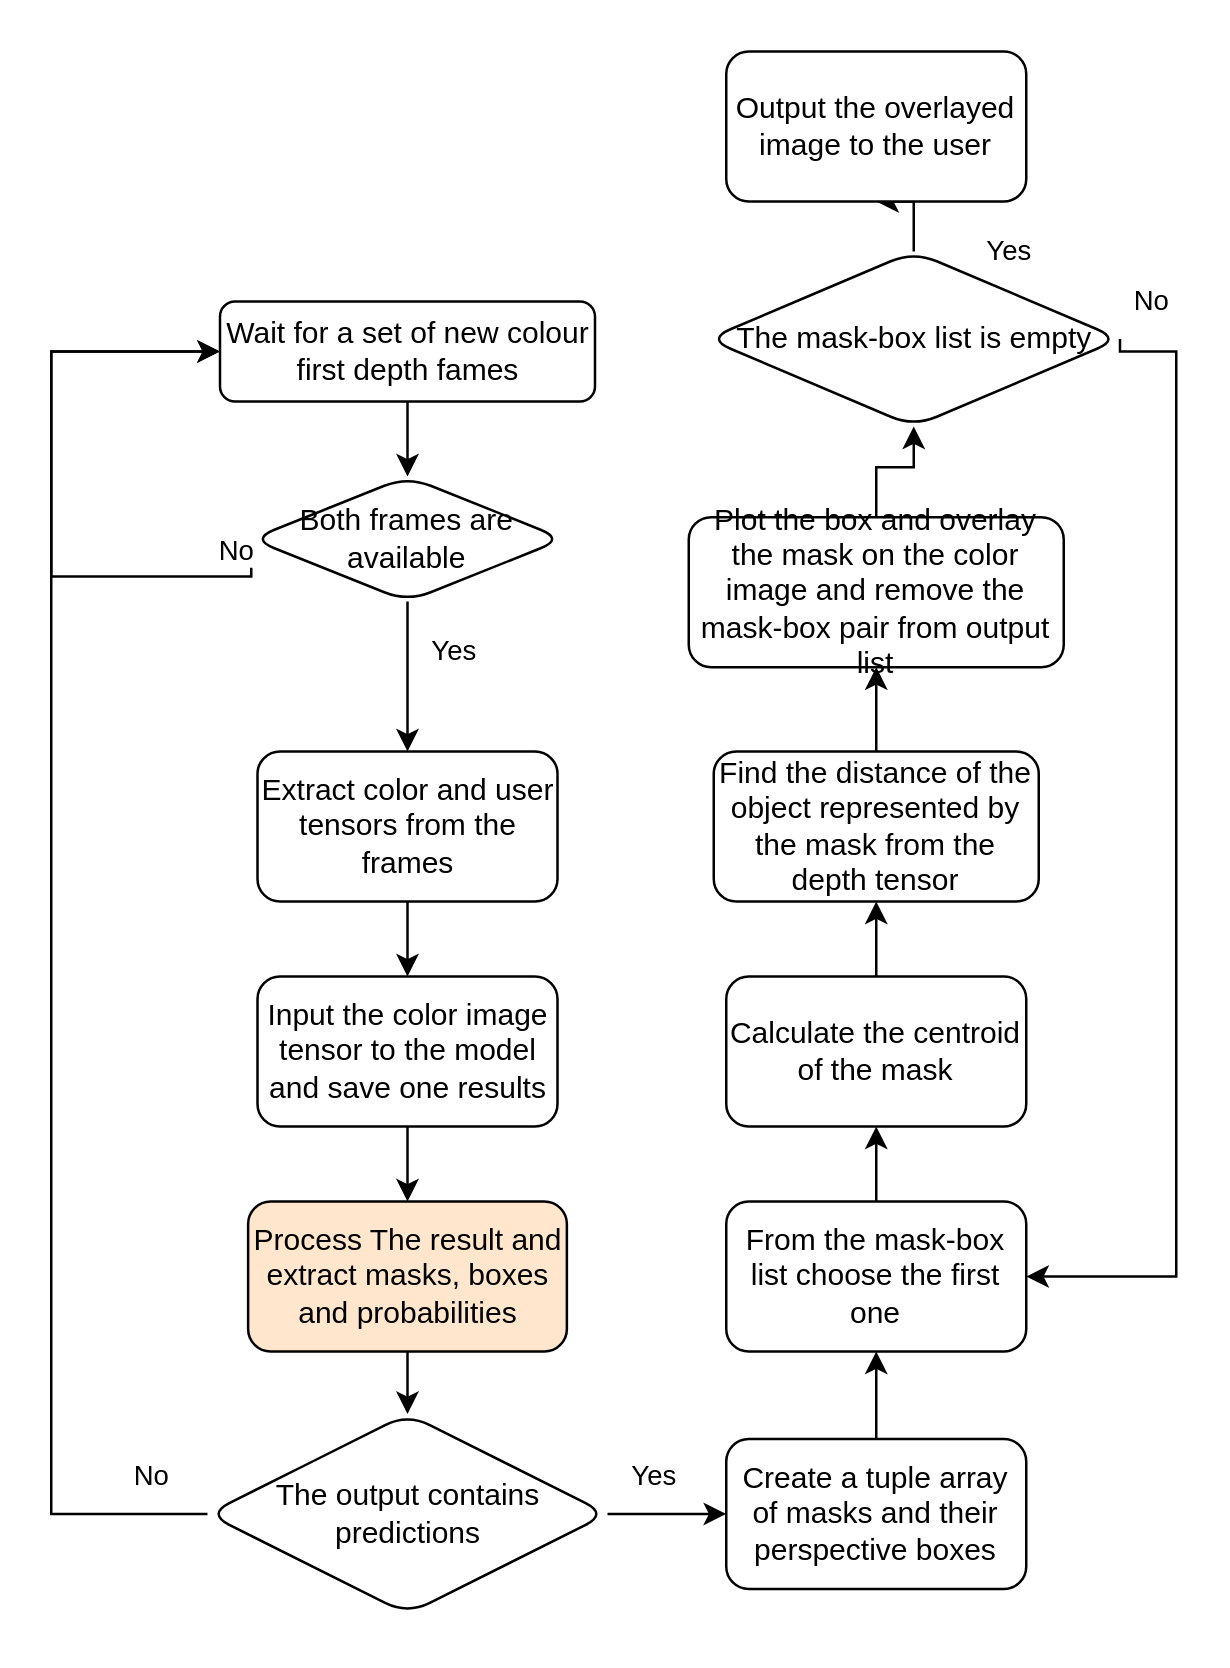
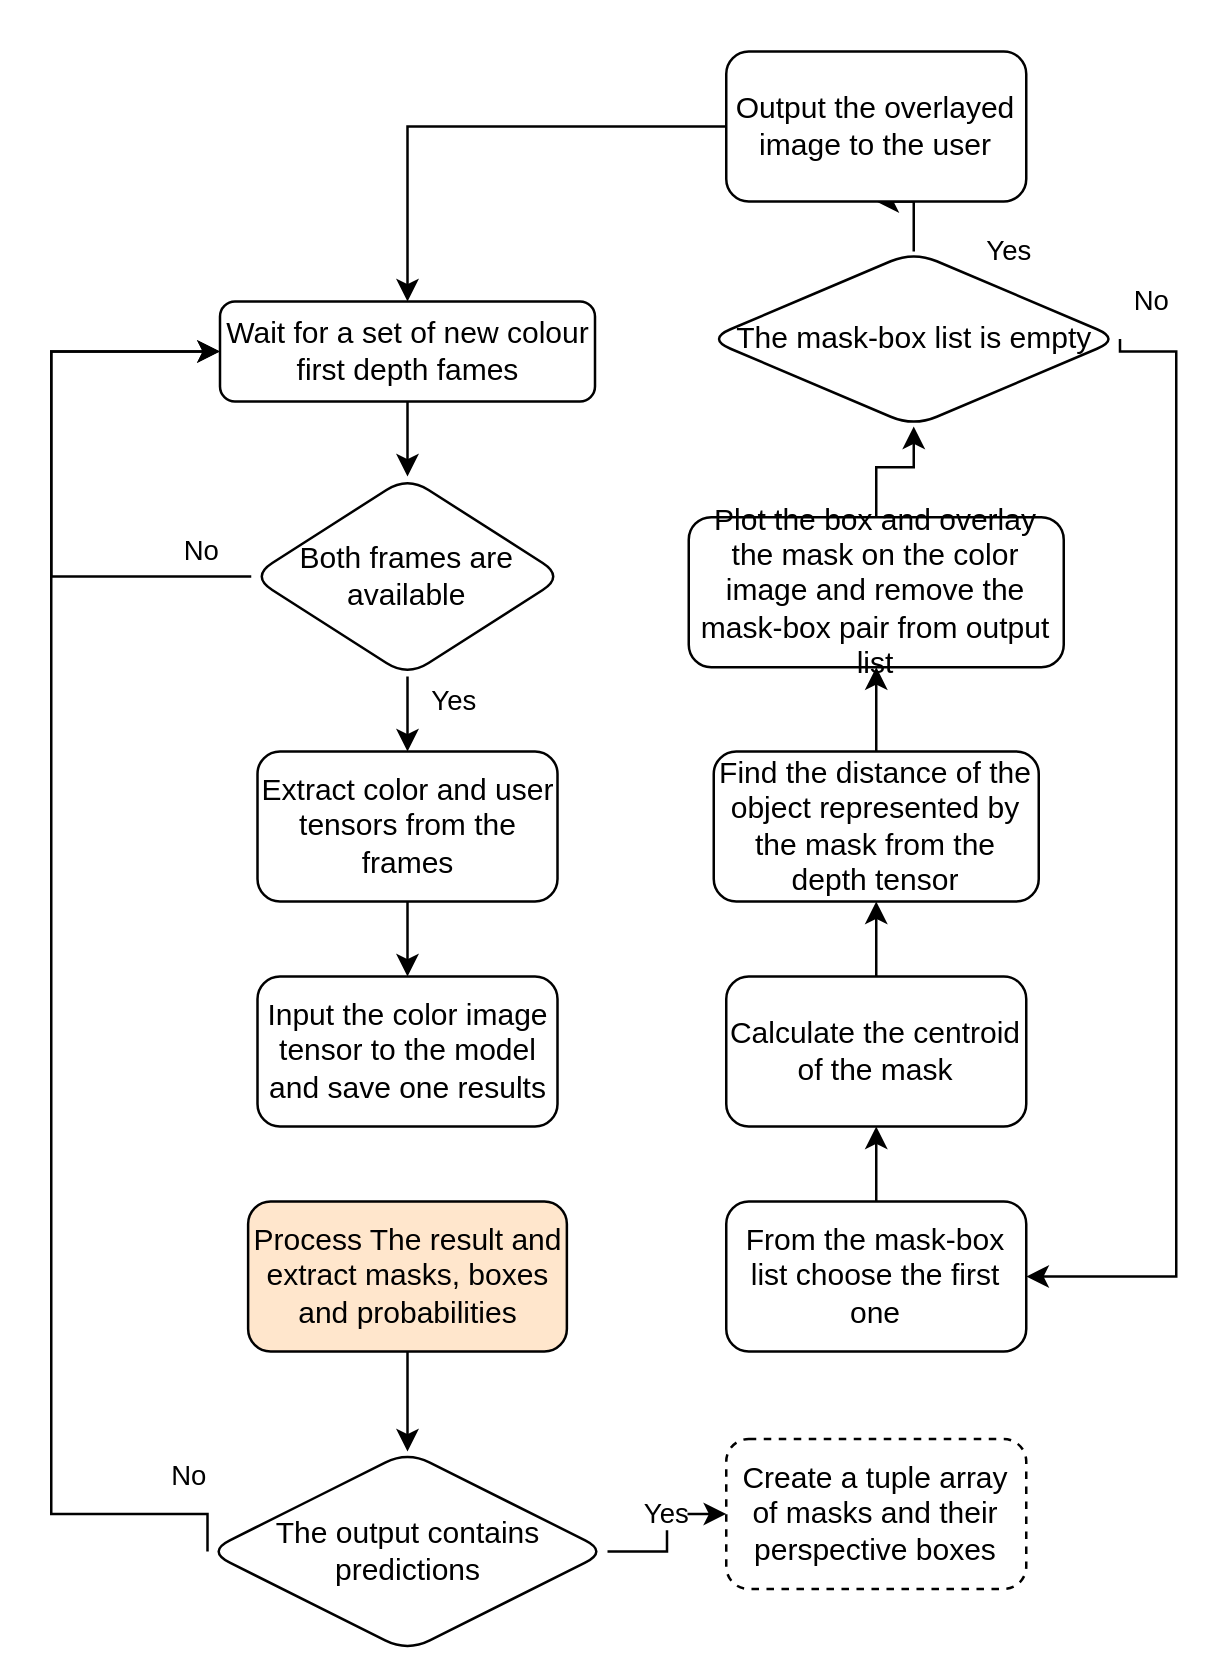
edge "Output the overlayed image to the user" -> "Wait for a set of new colour first depth fames": added
node "Both frames are available": size 313x125 -> 313x200
edge "Input the color image tensor to the model and save one results" -> "Process The result and extract masks, boxes and probabilities": removed
edge "Create a tuple array of masks and their perspective boxes" -> "From the mask-box list choose the first one": removed
node "The output contains predictions": moved (408, 1514) -> (408, 1551)
node "Create a tuple array of masks and their perspective boxes": style solid -> dashed
